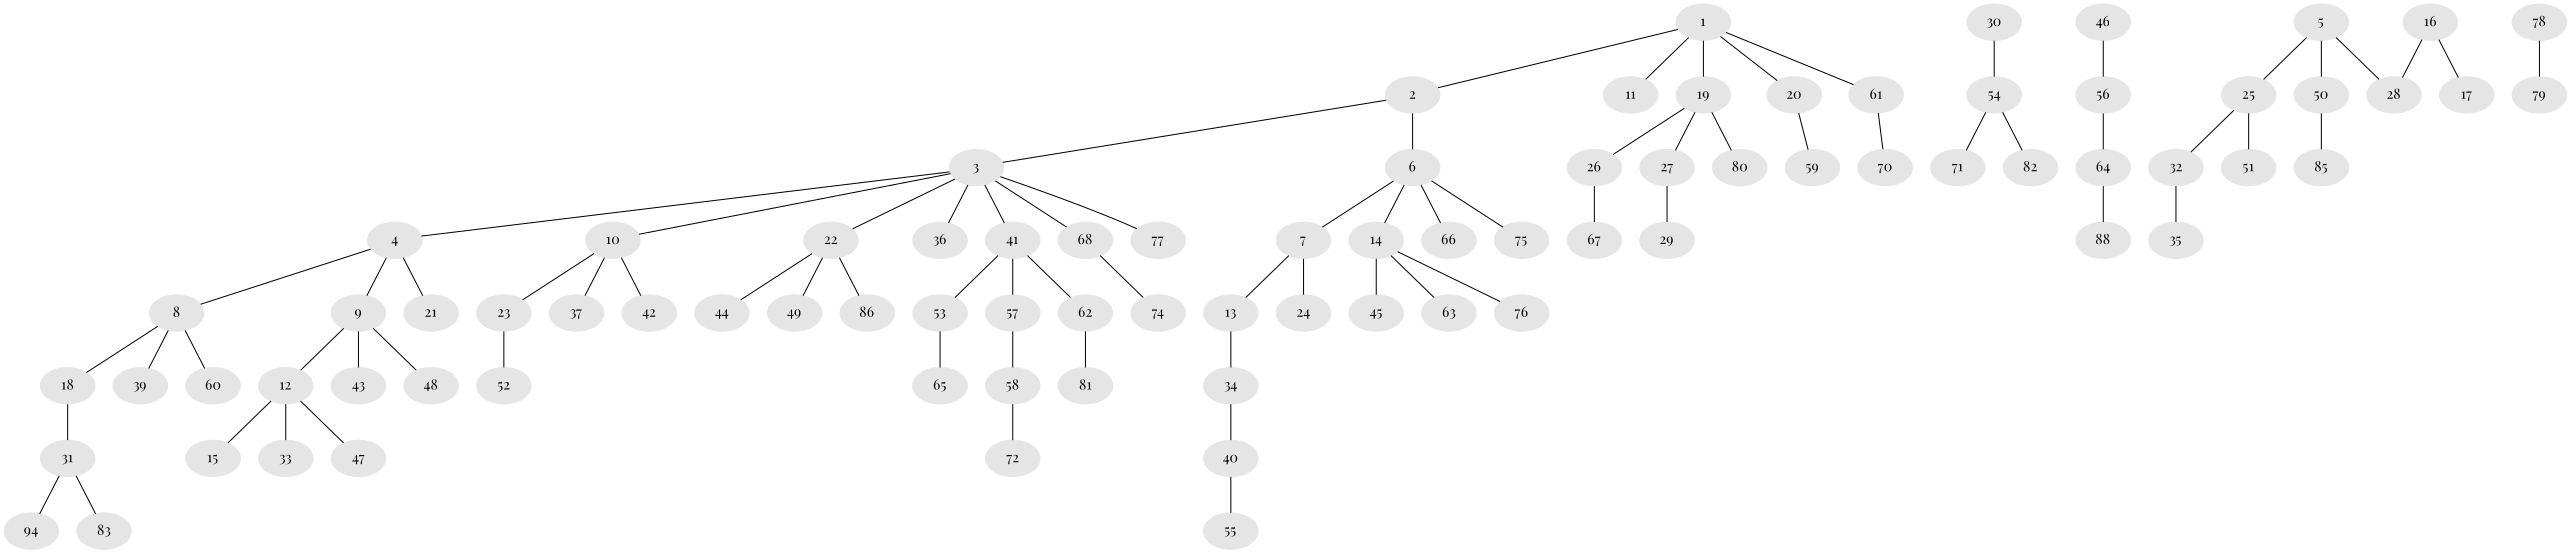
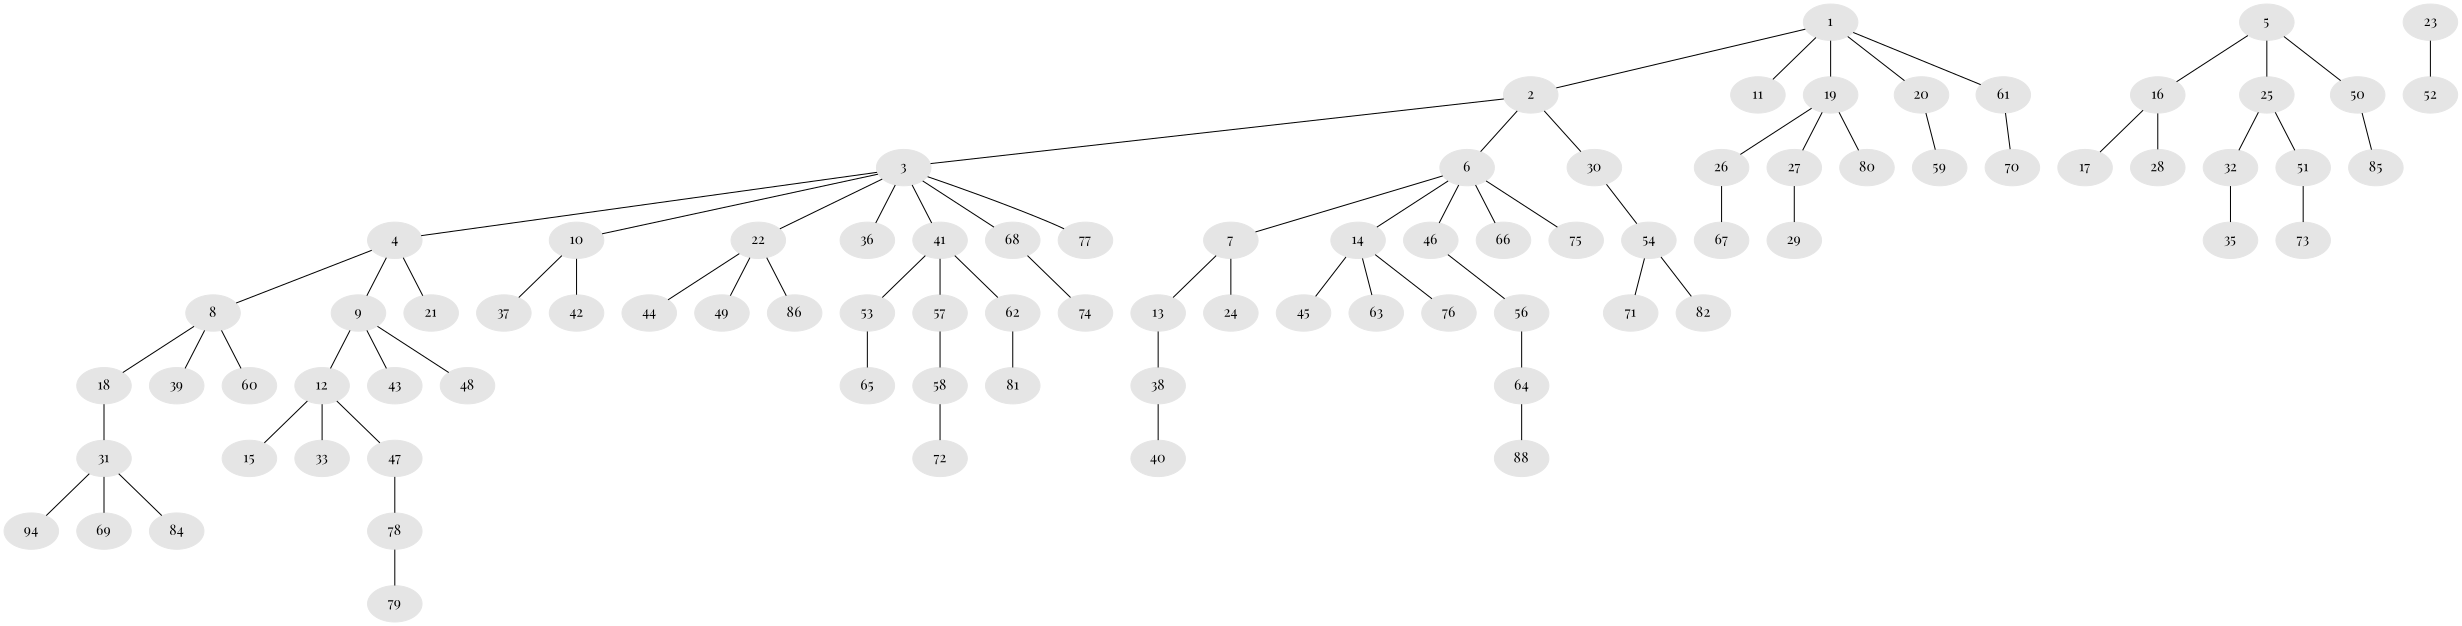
edge "5" -- "28": now "5" -- "16"
edge "2" -- "30": added
edge "6" -- "46": added
node "73": added
edge "10" -- "23": removed
node "34": label "34" -> "38"
edge "47" -- "78": added
node "83": label "83" -> "84"
node "69": added
node "55": removed
